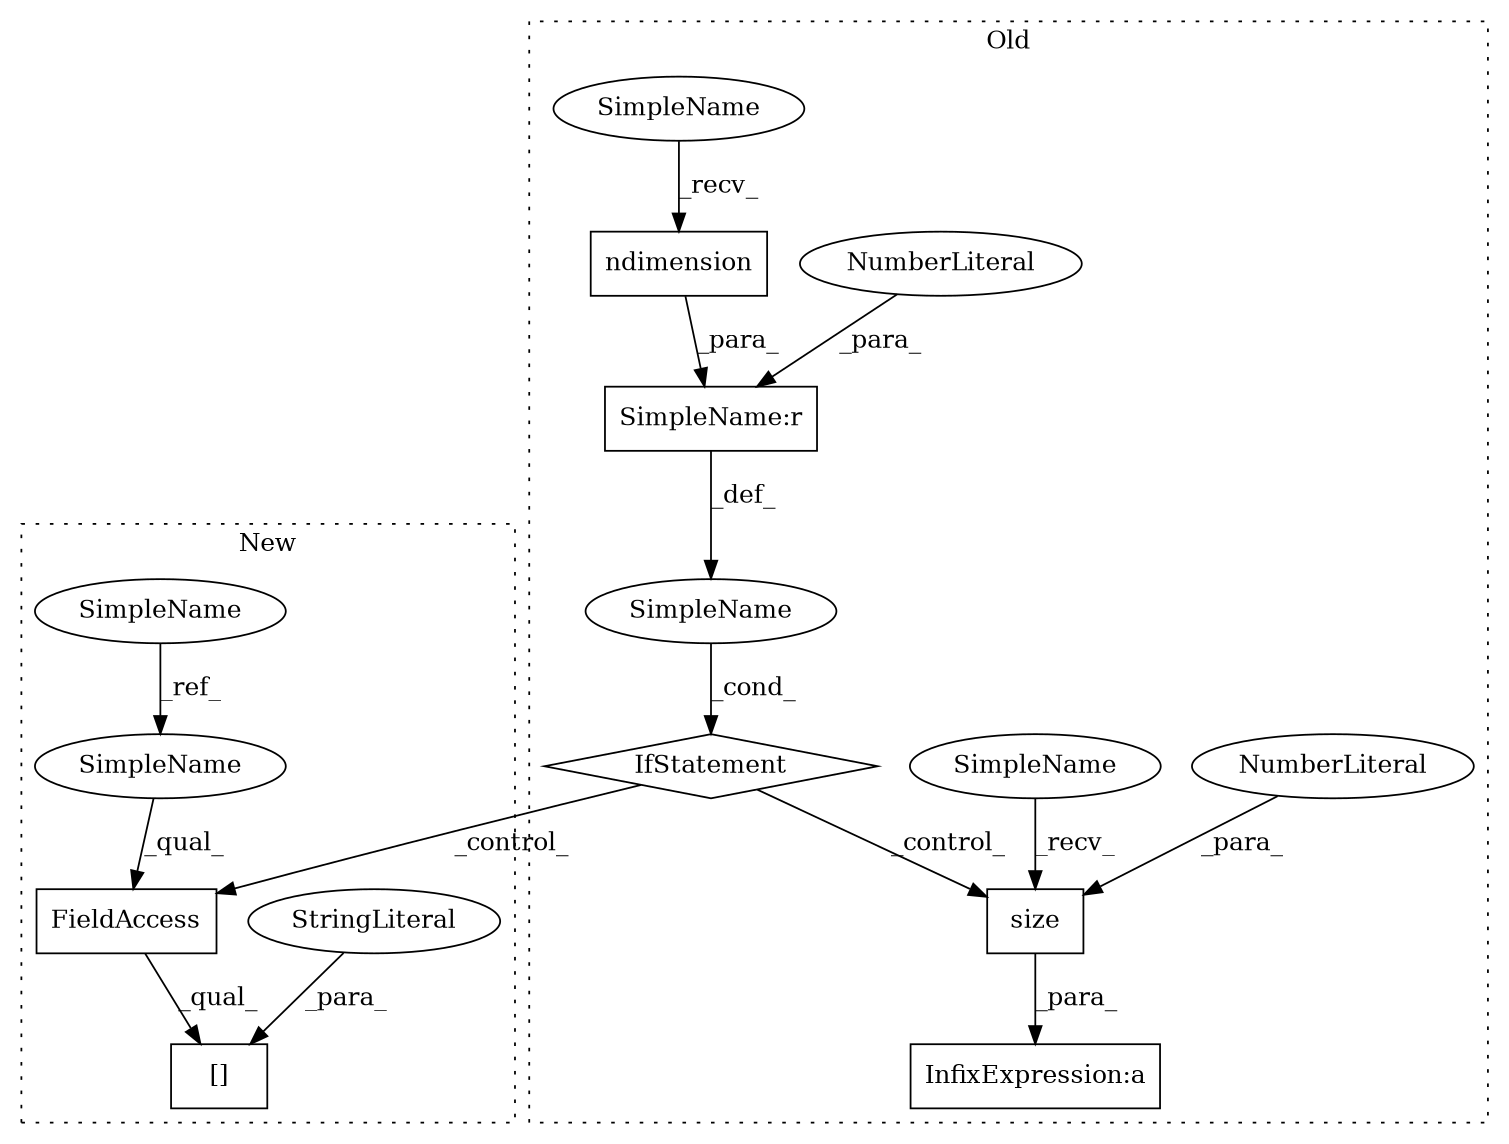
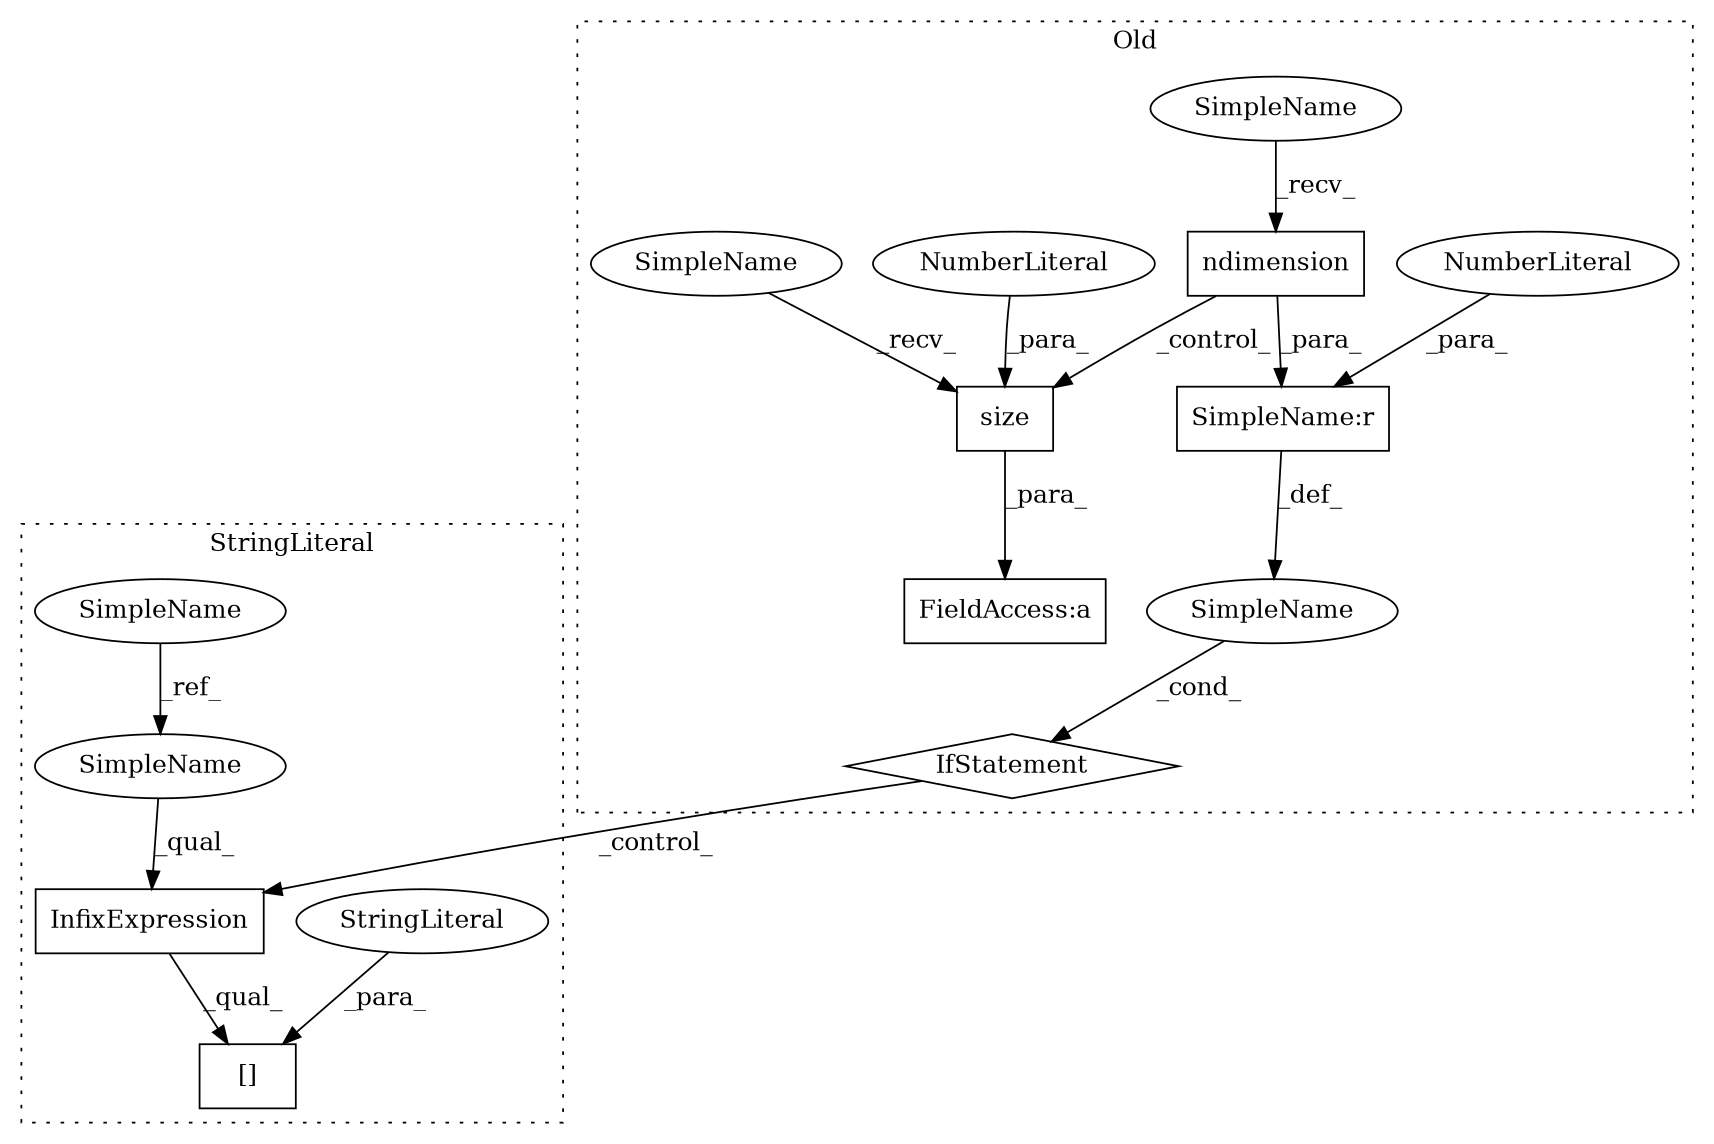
cluster "New": label "New" -> "StringLiteral"
edge "IfStatement" -> "size": now "ndimension" -> "size"
node "FieldAccess": label "FieldAccess" -> "InfixExpression"
node "InfixExpression:a": label "InfixExpression:a" -> "FieldAccess:a"
